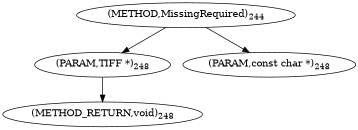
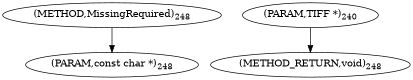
node "(METHOD,MissingRequired)": text "244" -> "248"
edge "(METHOD,MissingRequired)" -> "(PARAM,TIFF *)": removed
node "(PARAM,TIFF *)": text "248" -> "240"
